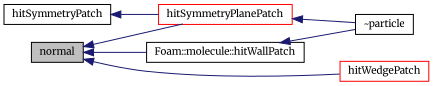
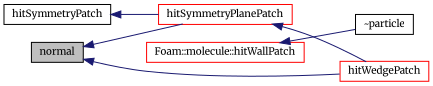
edge "~particle" -> "hitSymmetryPlanePatch": now "hitWedgePatch" -> "hitSymmetryPlanePatch"
edge "Foam::molecule::hitWallPatch" -> "normal": removed
node "Foam::molecule::hitWallPatch": color black -> red
